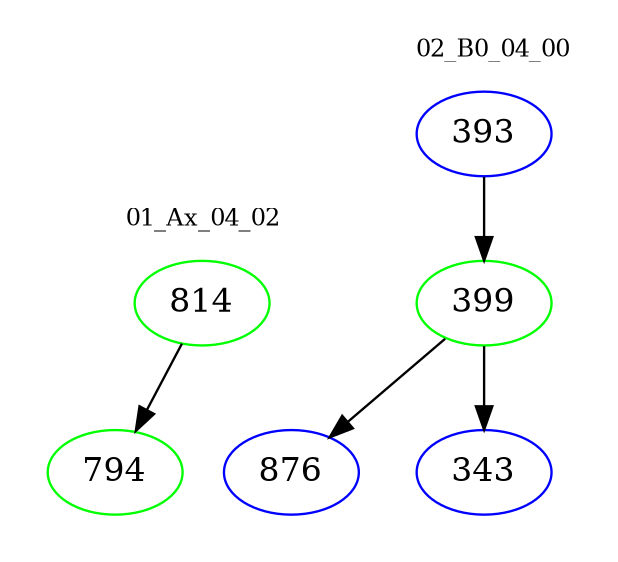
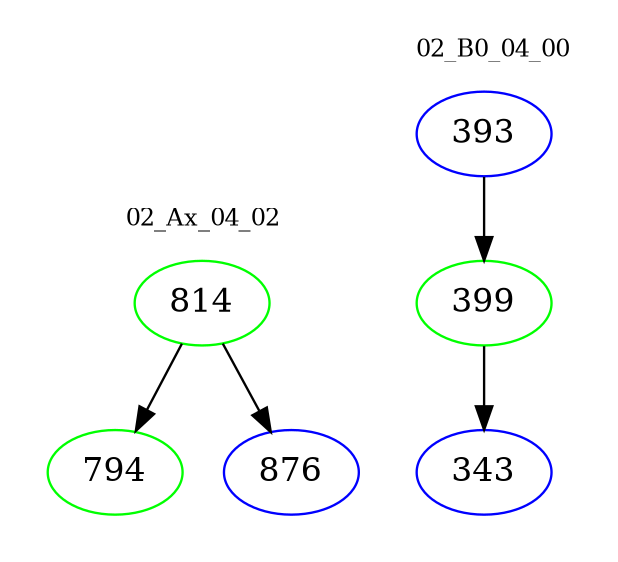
cluster "01_Ax_04_02": label "01_Ax_04_02" -> "02_Ax_04_02"
edge "399" -> "876": now "814" -> "876"
